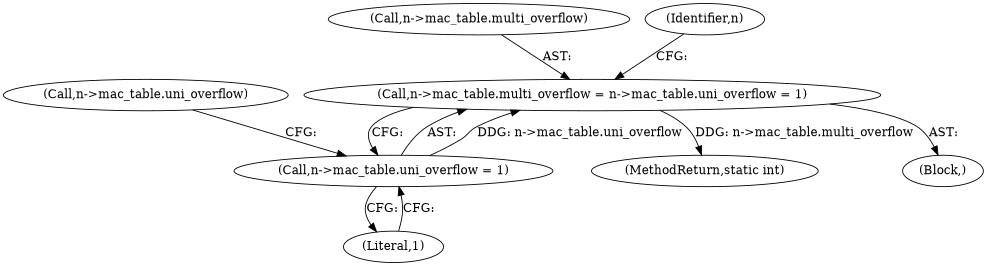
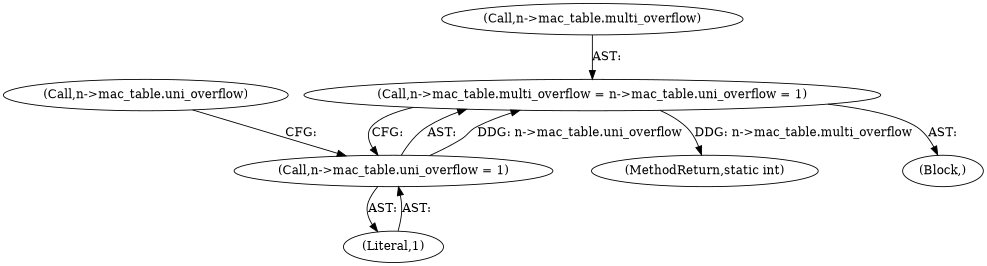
node "(Identifier,n)": removed
edge "(Call,n->mac_table.uni_overflow = 1)" -> "(Literal,1)": label "CFG: " -> "AST: "
edge "(Literal,1)" -> "(Call,n->mac_table.uni_overflow = 1)": label "CFG: " -> "AST: "
